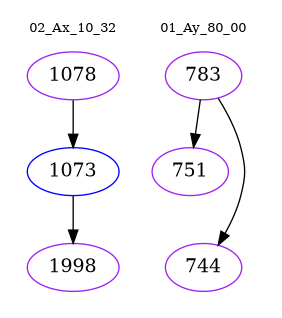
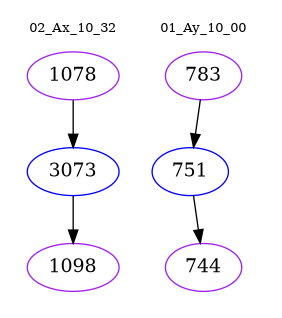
cluster "01_Ay_80_00": label "01_Ay_80_00" -> "01_Ay_10_00"
edge "783" -> "744": now "751" -> "744"
node "1073": label "1073" -> "3073"
node "751": color purple -> blue
node "1998": label "1998" -> "1098"
